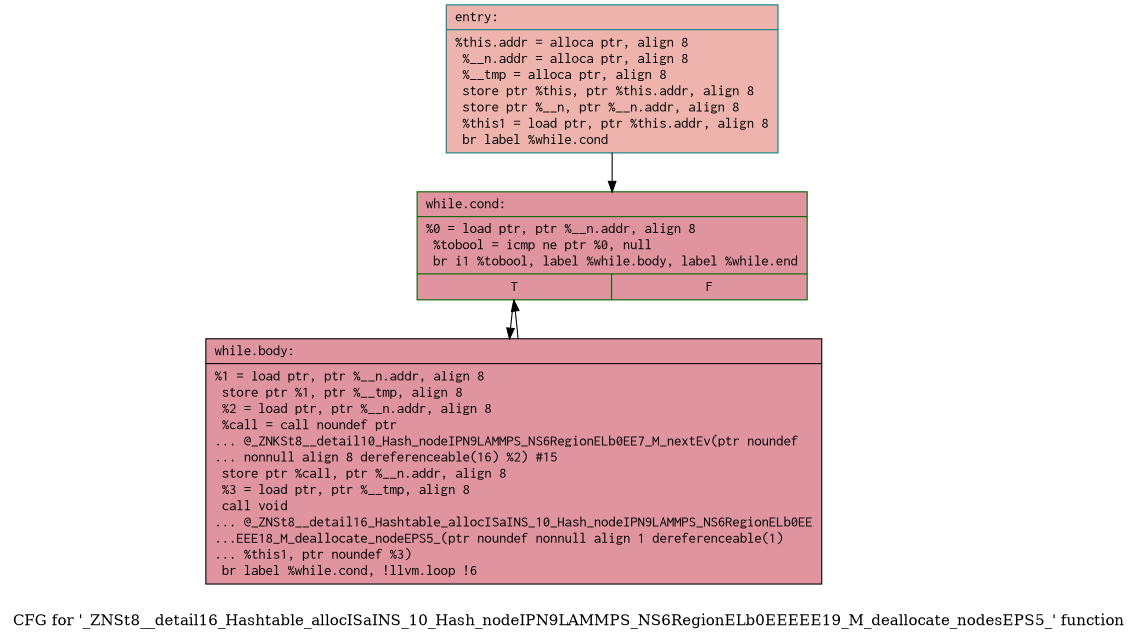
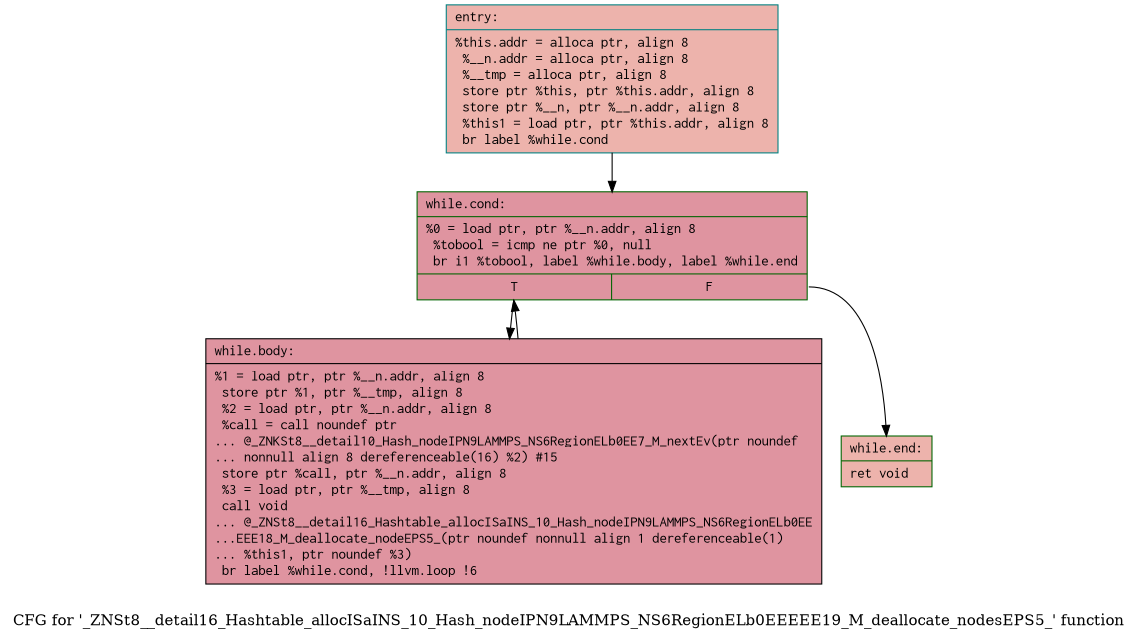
node "while.end:": added
